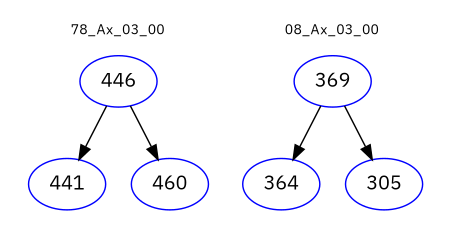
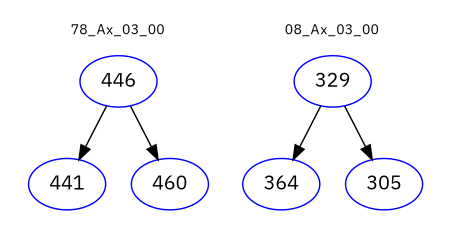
node "369": label "369" -> "329"
